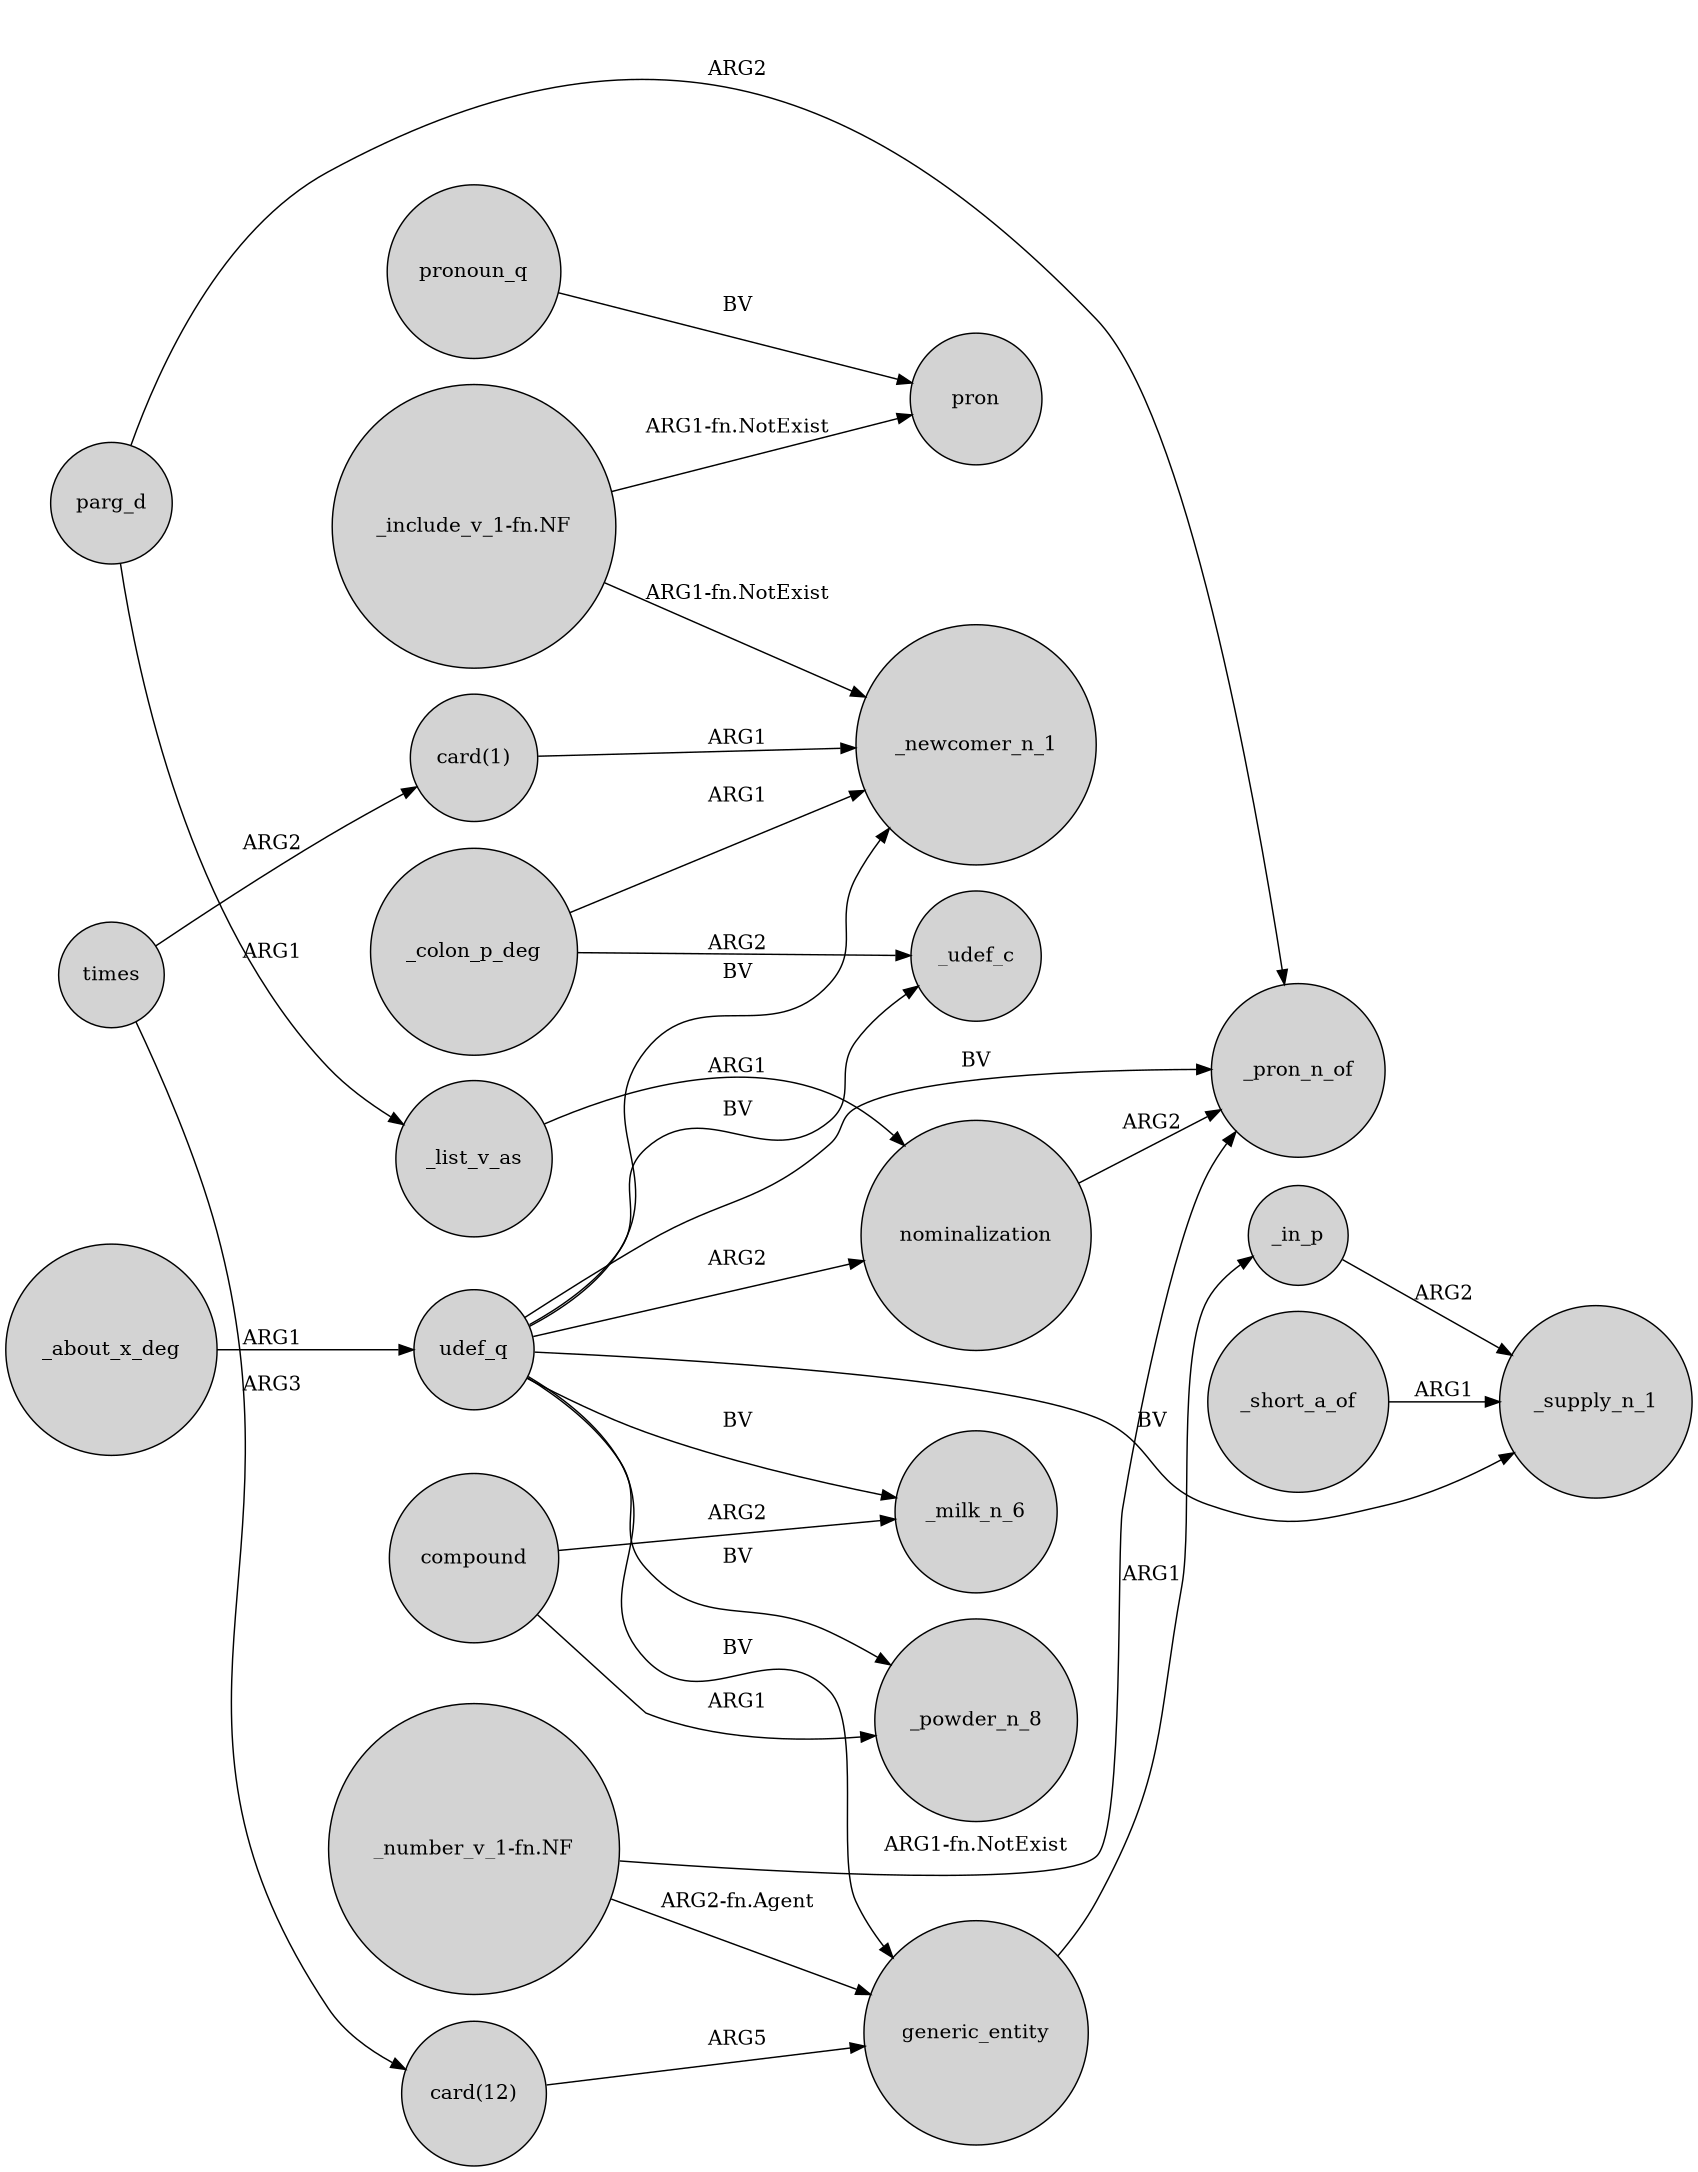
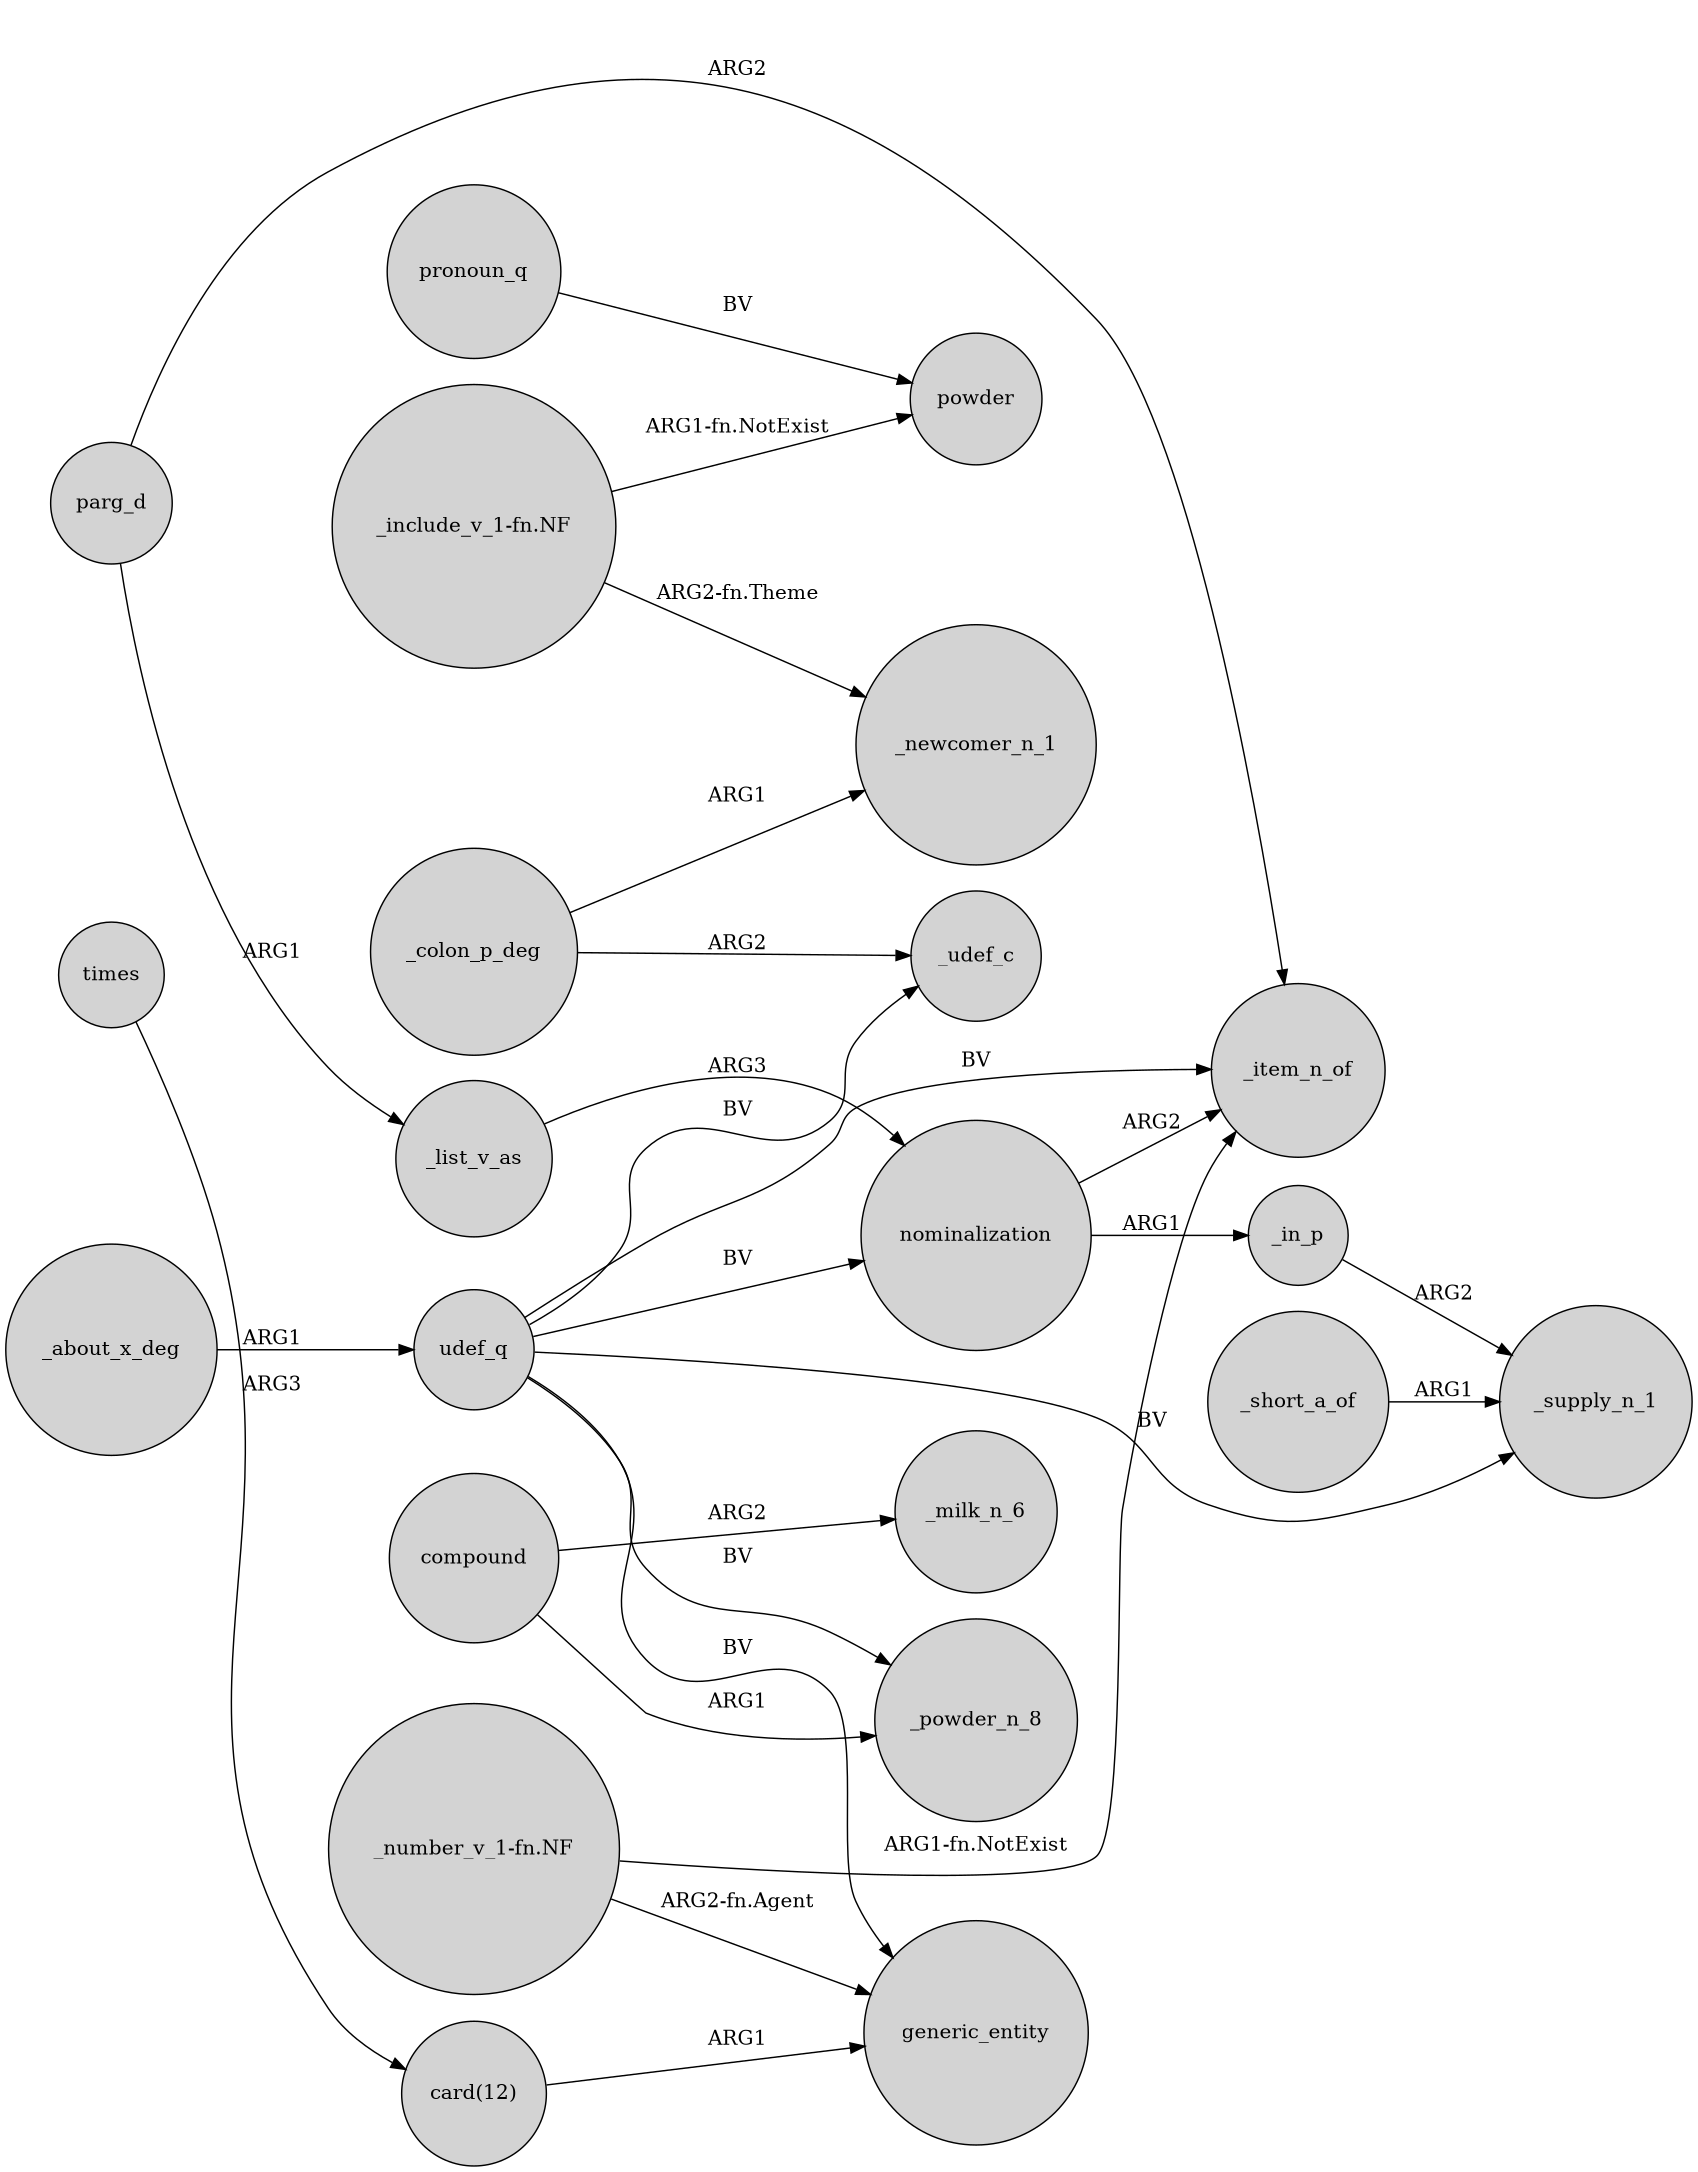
node "pron": label "pron" -> "powder"
edge "_include_v_1-fn.NF" -> "_newcomer_n_1": label "ARG1-fn.NotExist" -> "ARG2-fn.Theme"
node "card(1)": removed
edge "udef_q" -> "_newcomer_n_1": removed, label "BV"
edge "_list_v_as" -> "nominalization": label "ARG1" -> "ARG3"
node "_pron_n_of": label "_pron_n_of" -> "_item_n_of"
edge "udef_q" -> "nominalization": label "ARG2" -> "BV"
edge "udef_q" -> "_milk_n_6": removed, label "BV"
edge "generic_entity" -> "_in_p": now "nominalization" -> "_in_p"
edge "card(12)" -> "generic_entity": label "ARG5" -> "ARG1"
